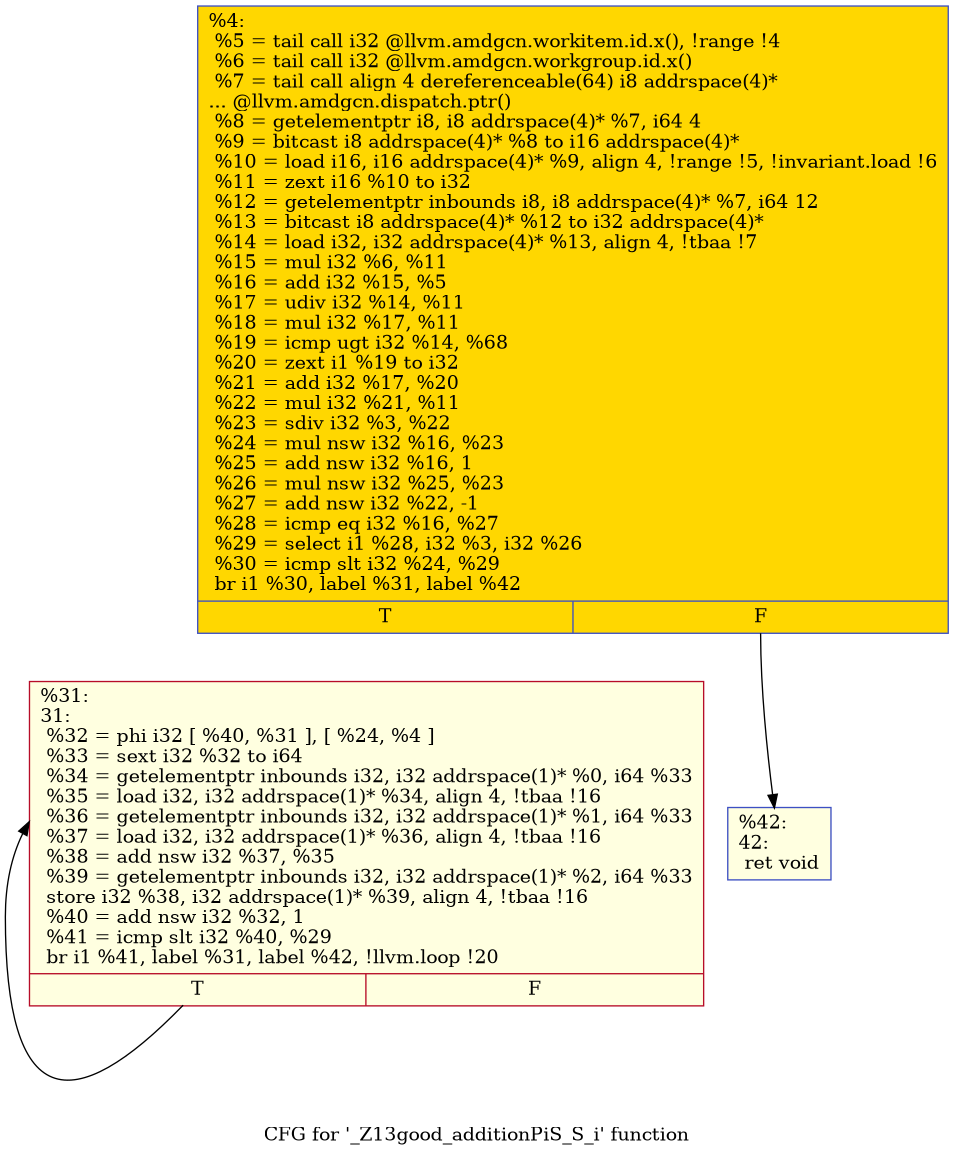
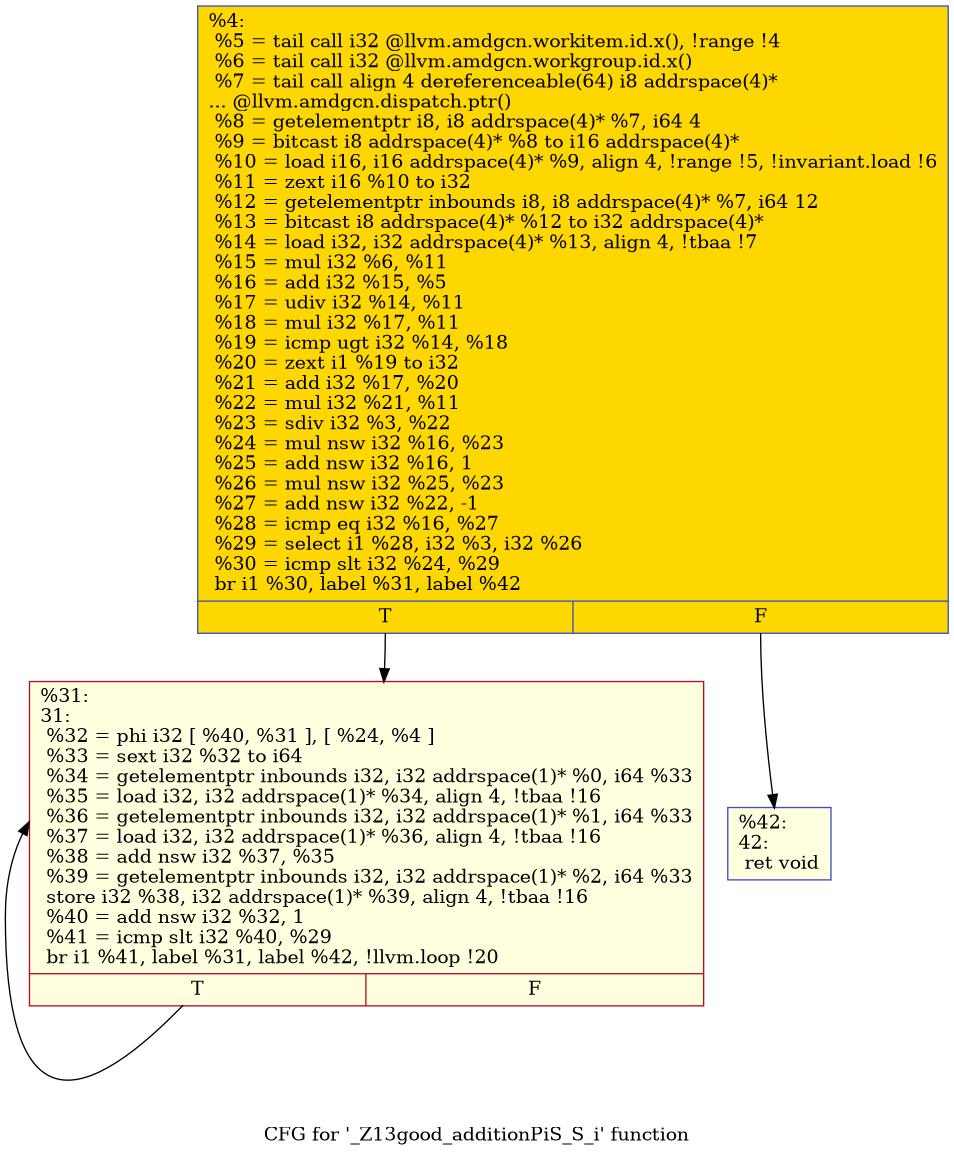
node "%4:": text "%19 = icmp ugt i32 %14, %68" -> "%19 = icmp ugt i32 %14, %18"
edge "%4:" -> "%31:": added
